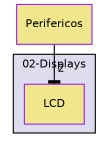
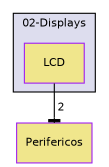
edge "Perifericos" -> "LCD": reversed
